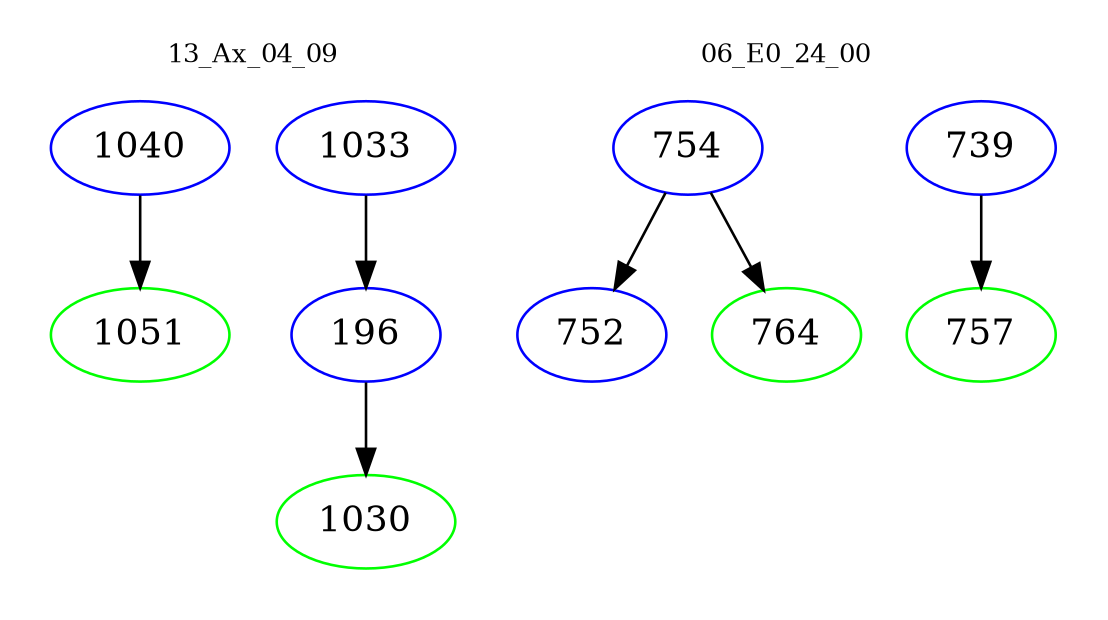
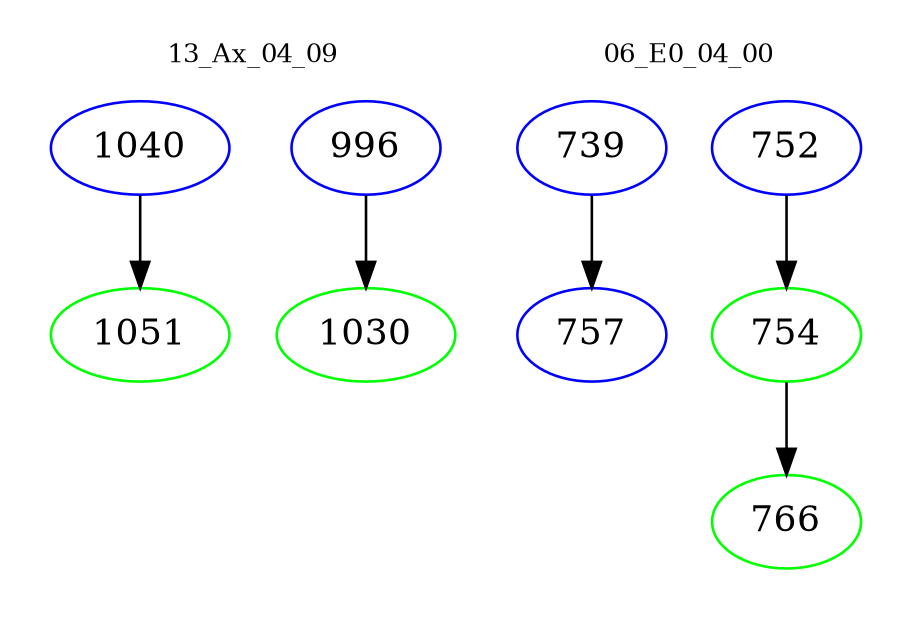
cluster "06_E0_24_00": label "06_E0_24_00" -> "06_E0_04_00"
node "1033": removed
node "754": color blue -> green
edge "754" -> "752": reversed
node "196": label "196" -> "996"
node "764": label "764" -> "766"
node "757": color green -> blue
